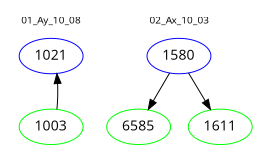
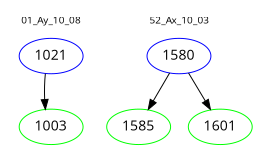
cluster "02_Ax_10_03": label "02_Ax_10_03" -> "52_Ax_10_03"
edge "1003" -> "1021": reversed
node "6585": label "6585" -> "1585"
node "1611": label "1611" -> "1601"
